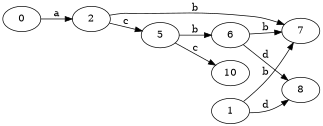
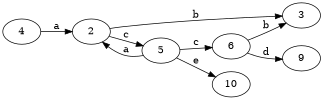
node "0": label "0" -> "4"
edge "5" -> "6": label "b" -> "c"
node "7": label "7" -> "3"
edge "5" -> "10": label "c" -> "e"
edge "5" -> "2": added, label "a"
node "8": label "8" -> "9"
node "1": removed
